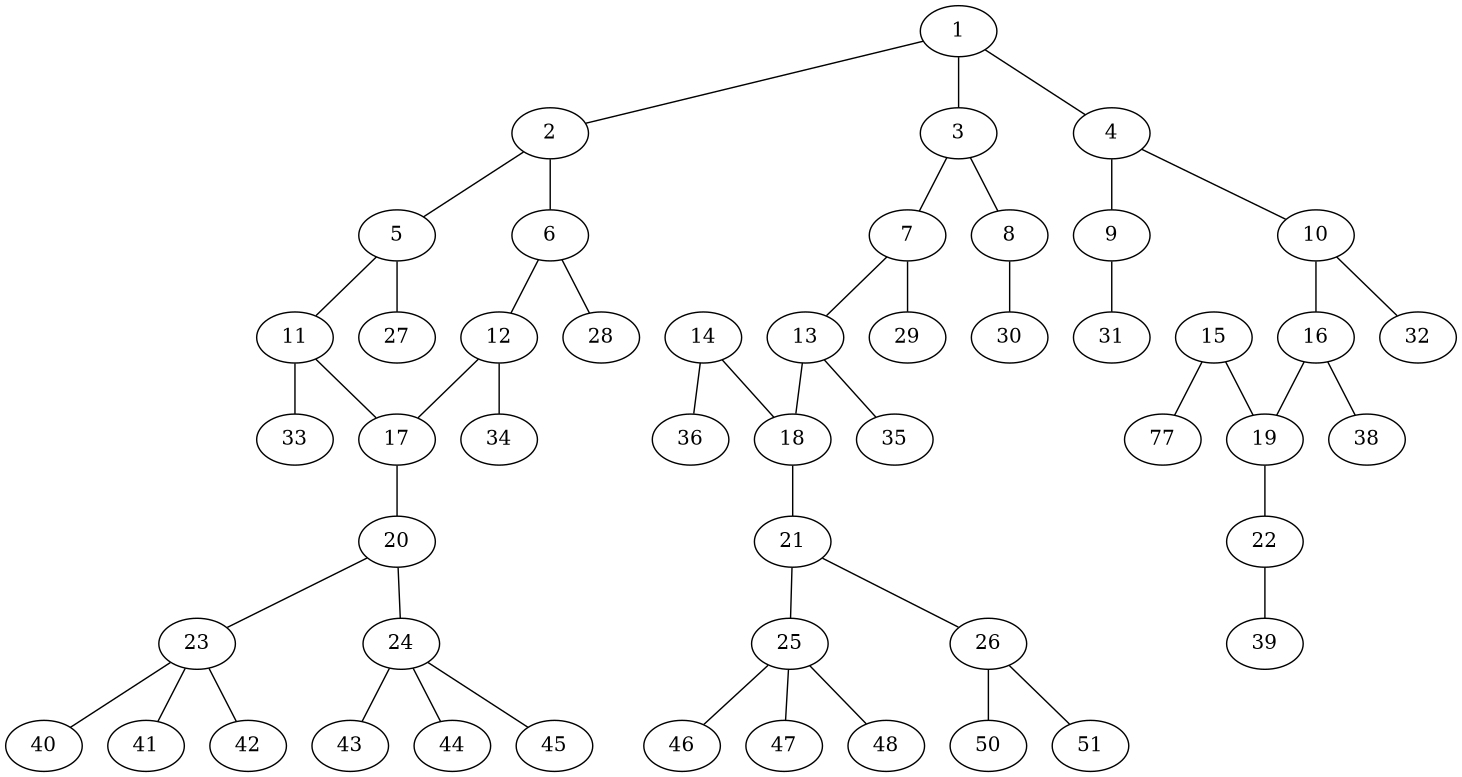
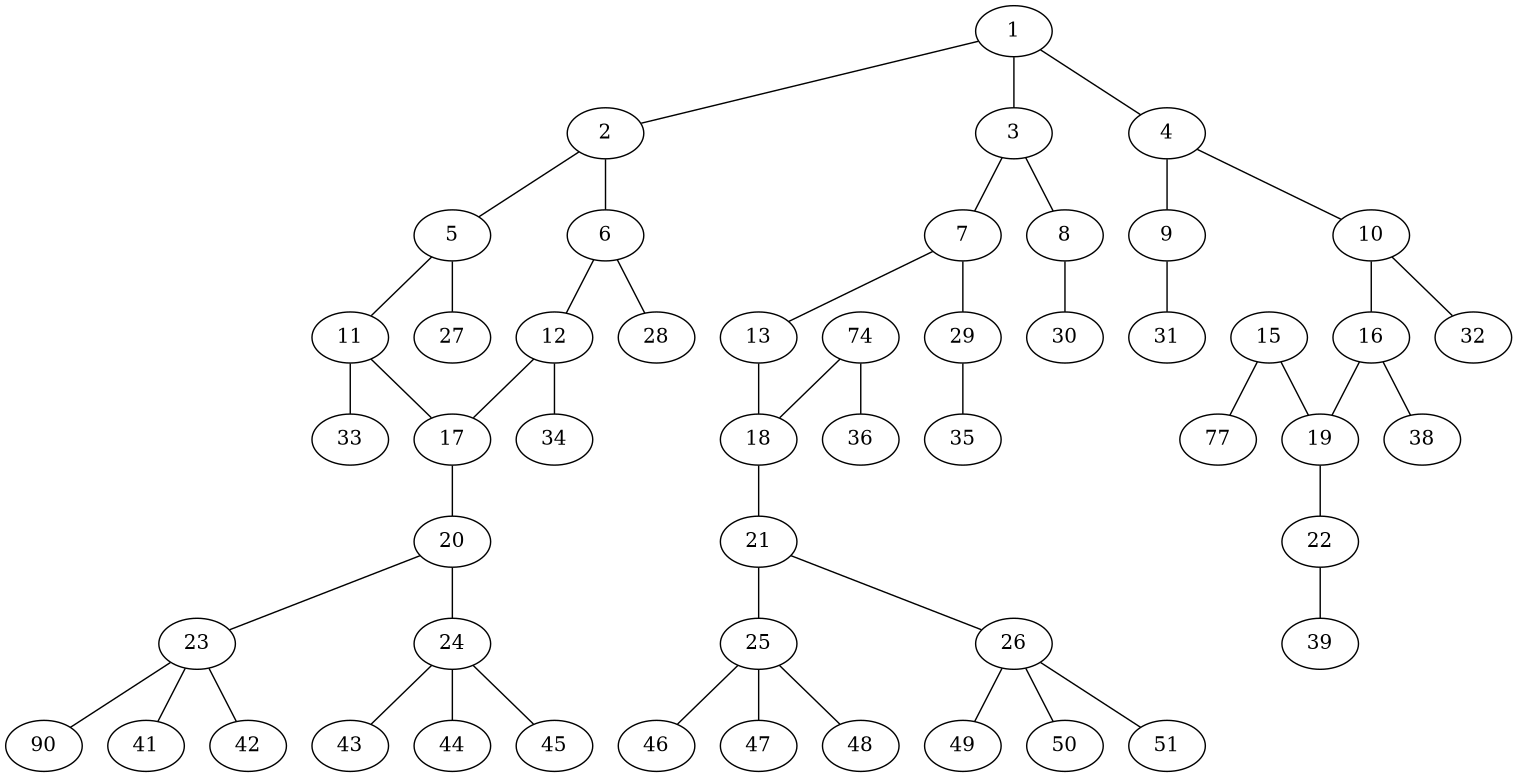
node "14": label "14" -> "74"
edge "13" -- "35": now "29" -- "35"
node "40": label "40" -> "90"
node "49": added
